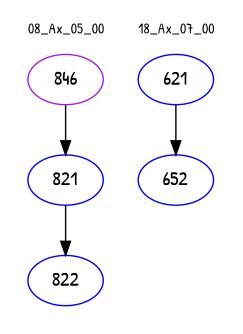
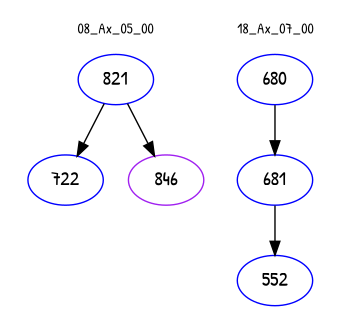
node "621": label "621" -> "681"
node "680": added
edge "846" -> "821": reversed
node "652": label "652" -> "552"
node "822": label "822" -> "722"
